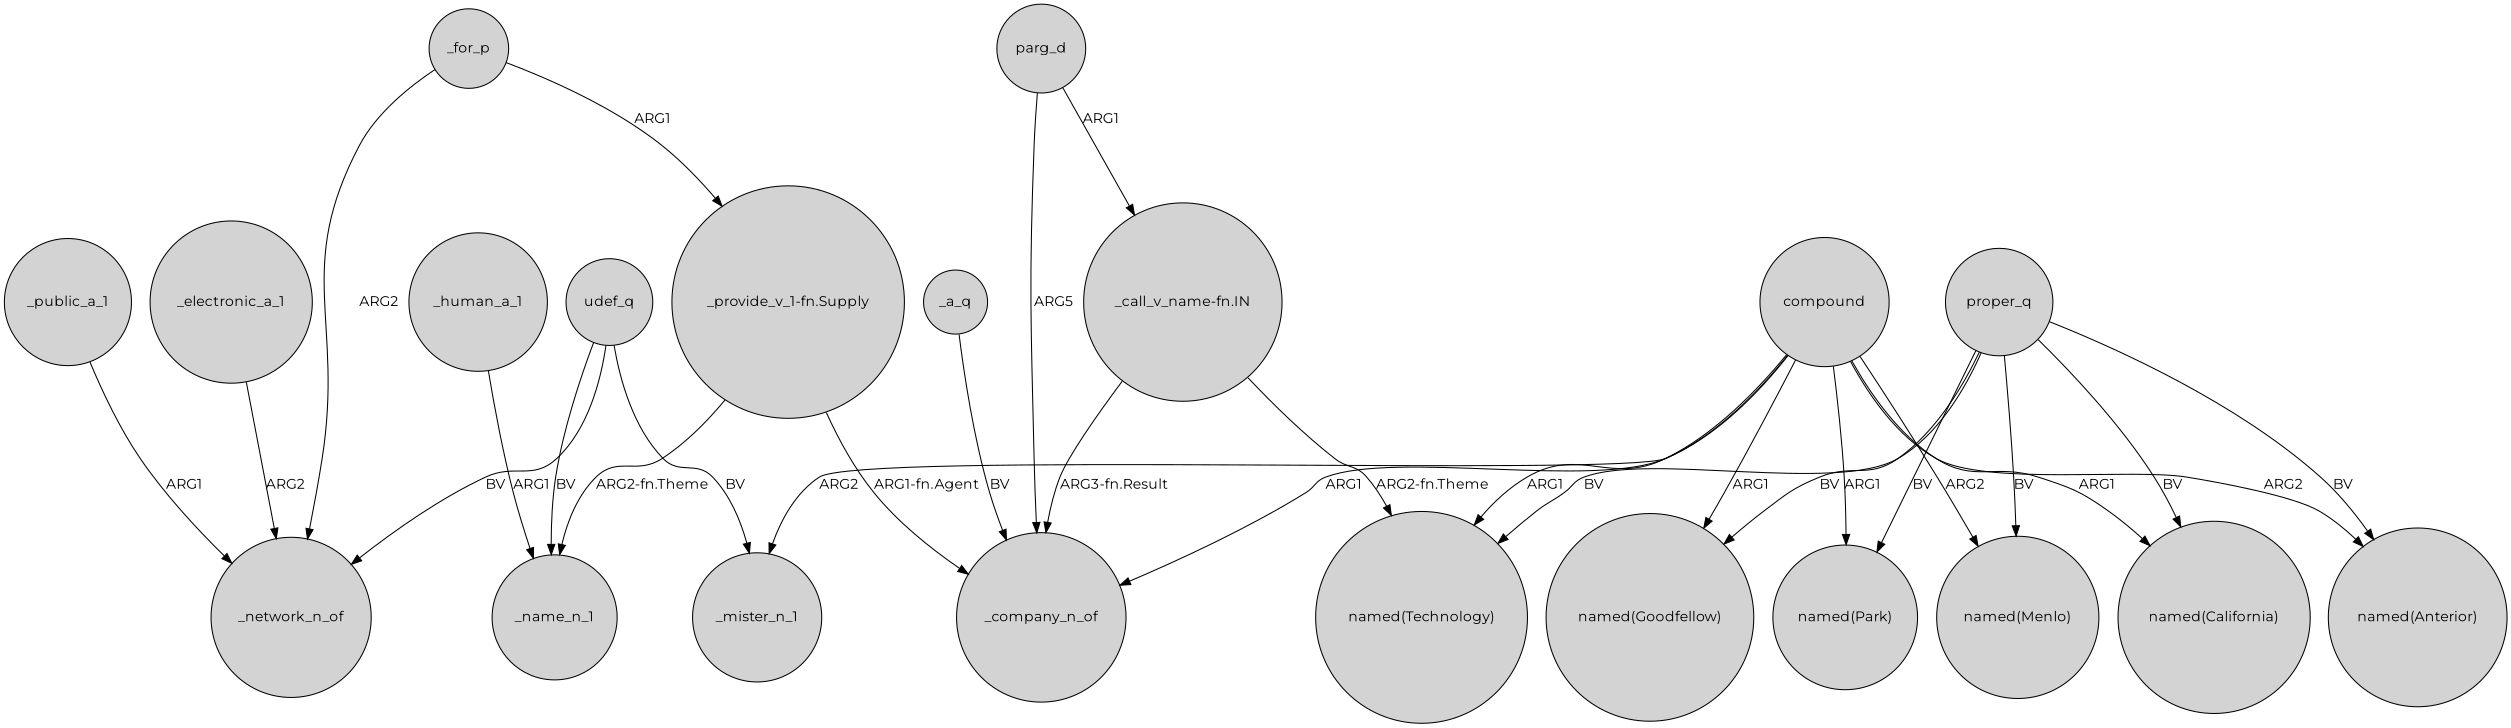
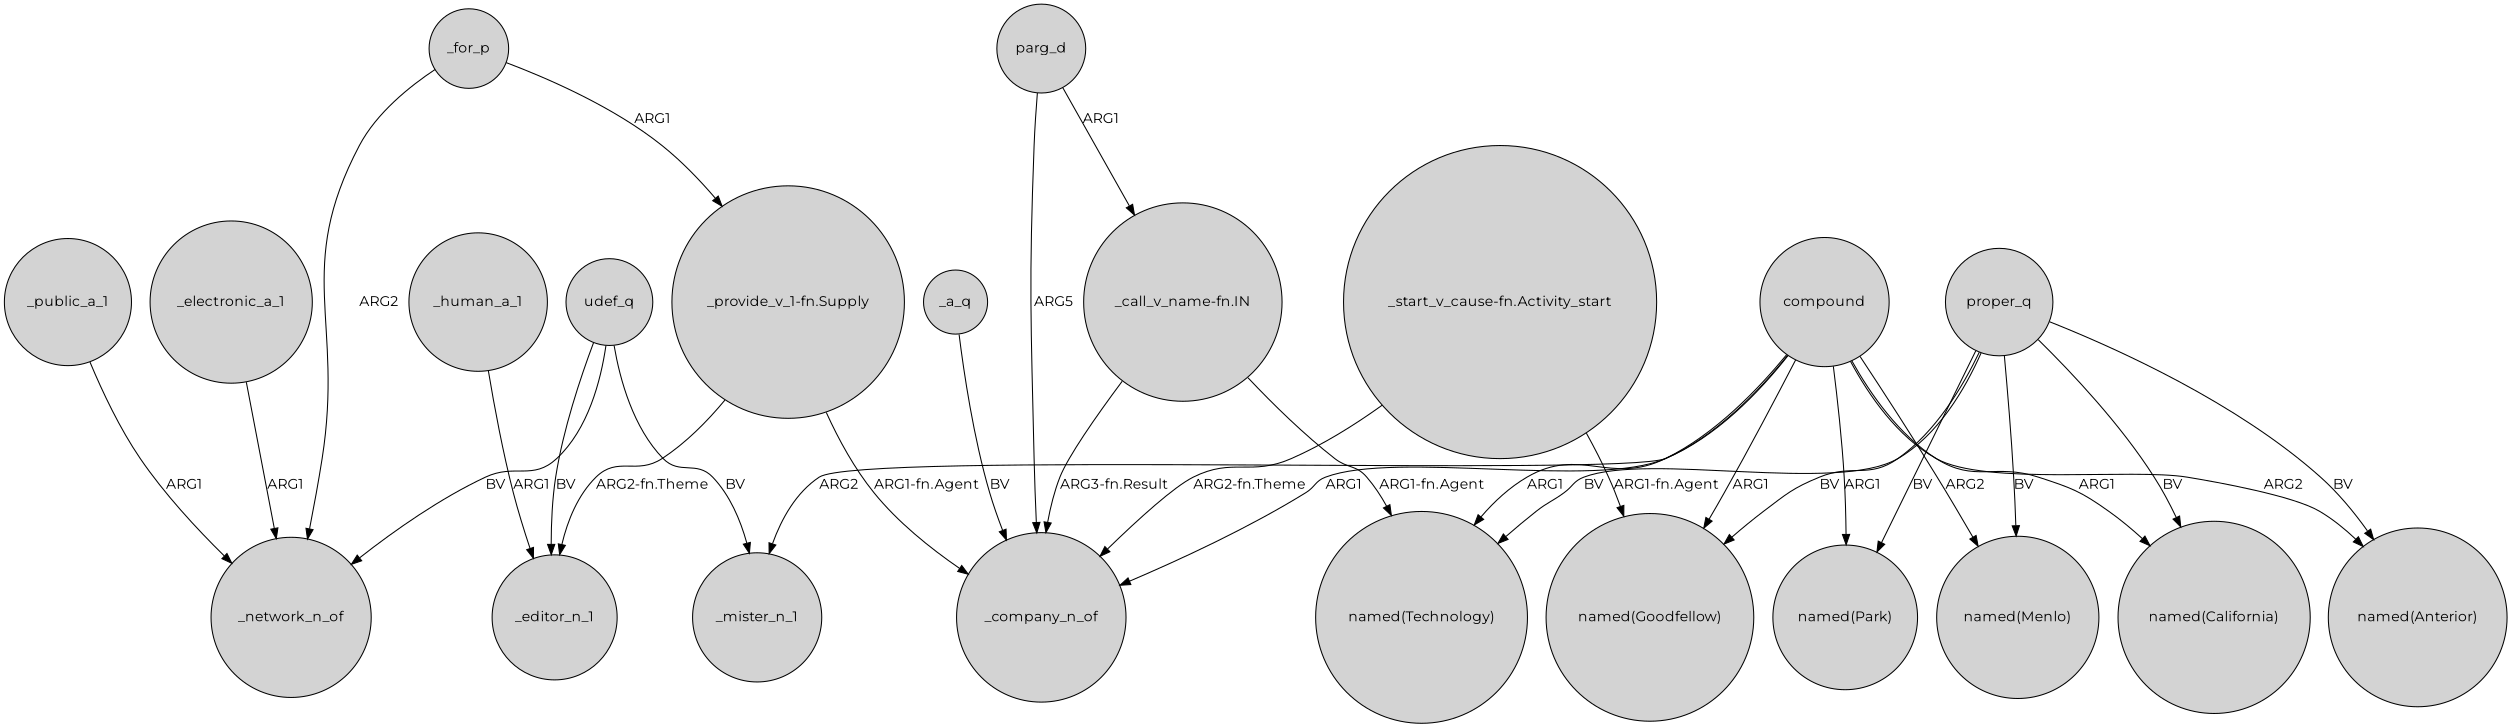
node "_start_v_cause-fn.Activity_start": added
edge "_electronic_a_1" -> "_network_n_of": label "ARG2" -> "ARG1"
edge "_call_v_name-fn.IN" -> "named(Technology)": label "ARG2-fn.Theme" -> "ARG1-fn.Agent"
node "_name_n_1": label "_name_n_1" -> "_editor_n_1"
